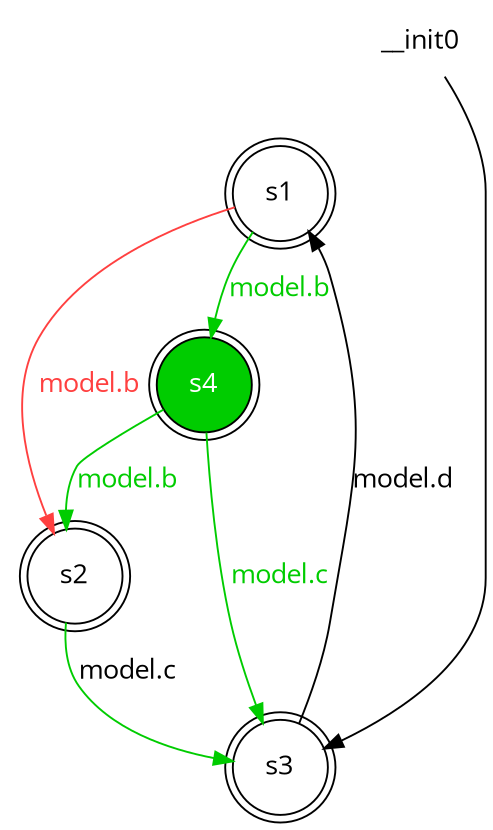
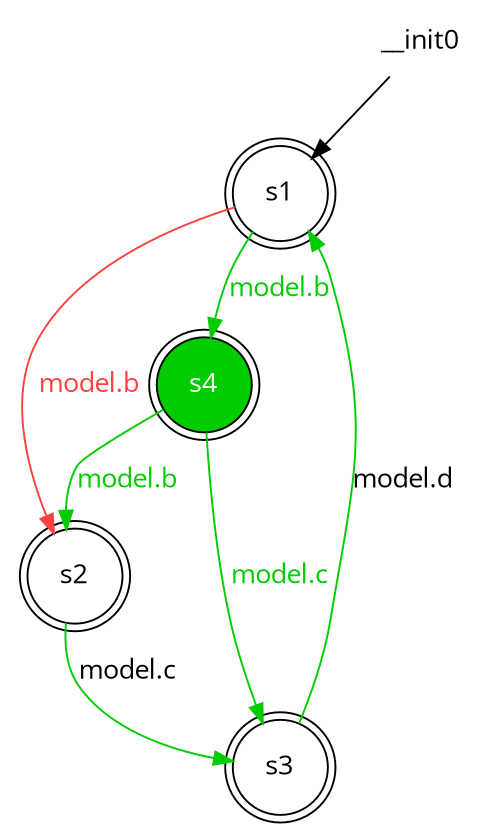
edge "__init0" -> "s3": now "__init0" -> "s1"
edge "s3" -> "s1": color black -> #00cc00
